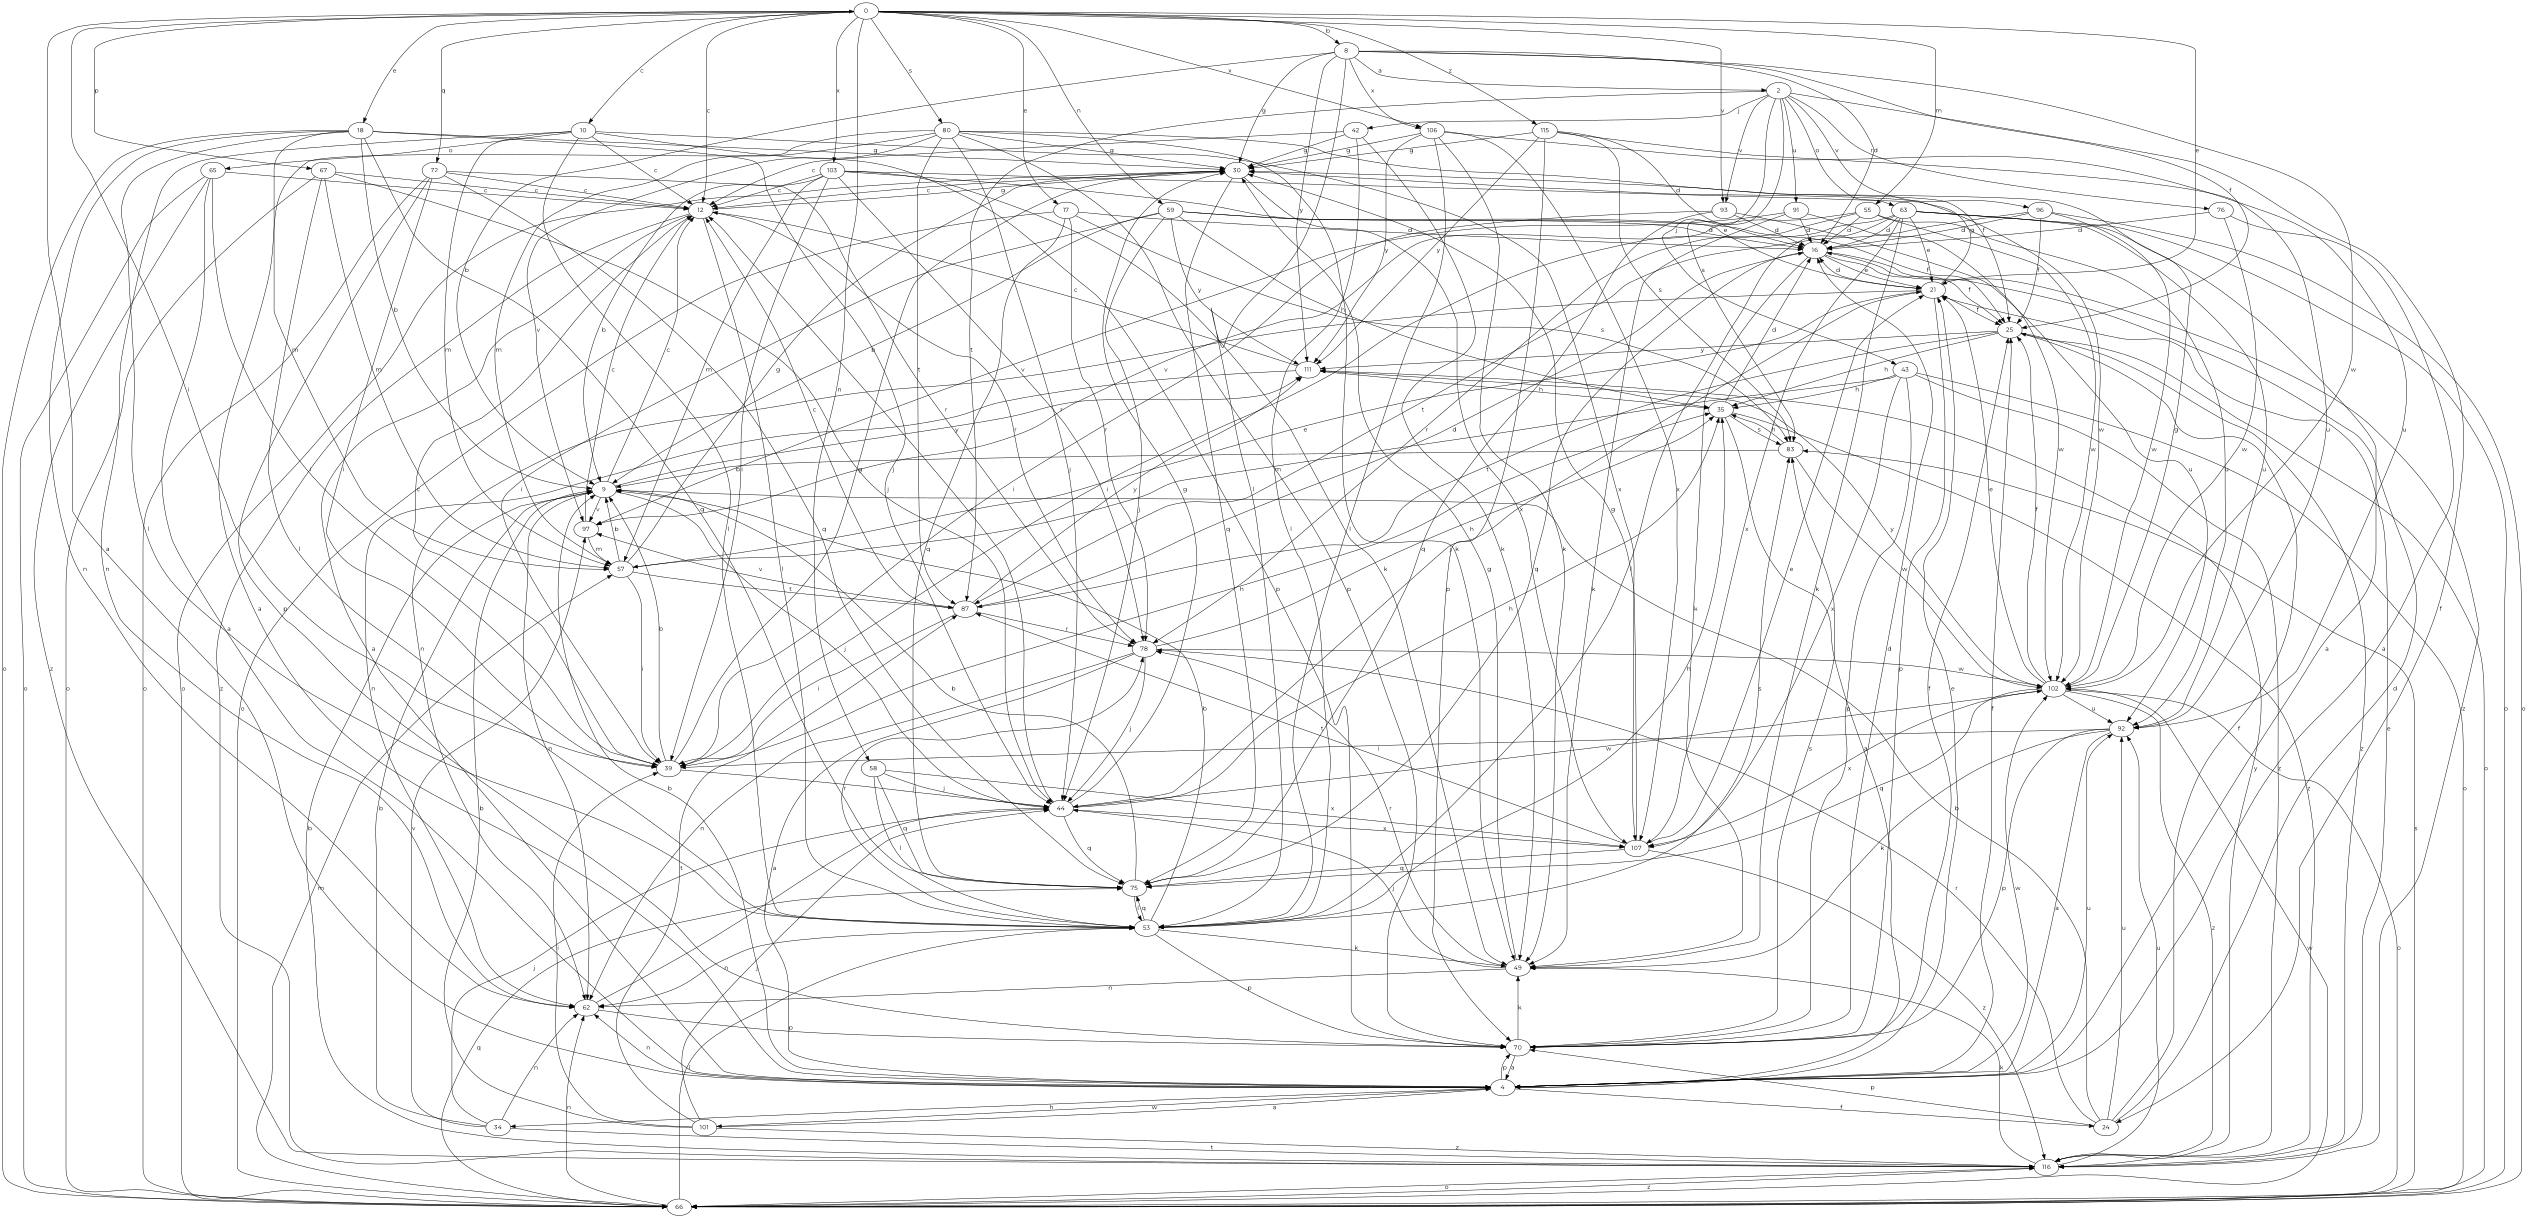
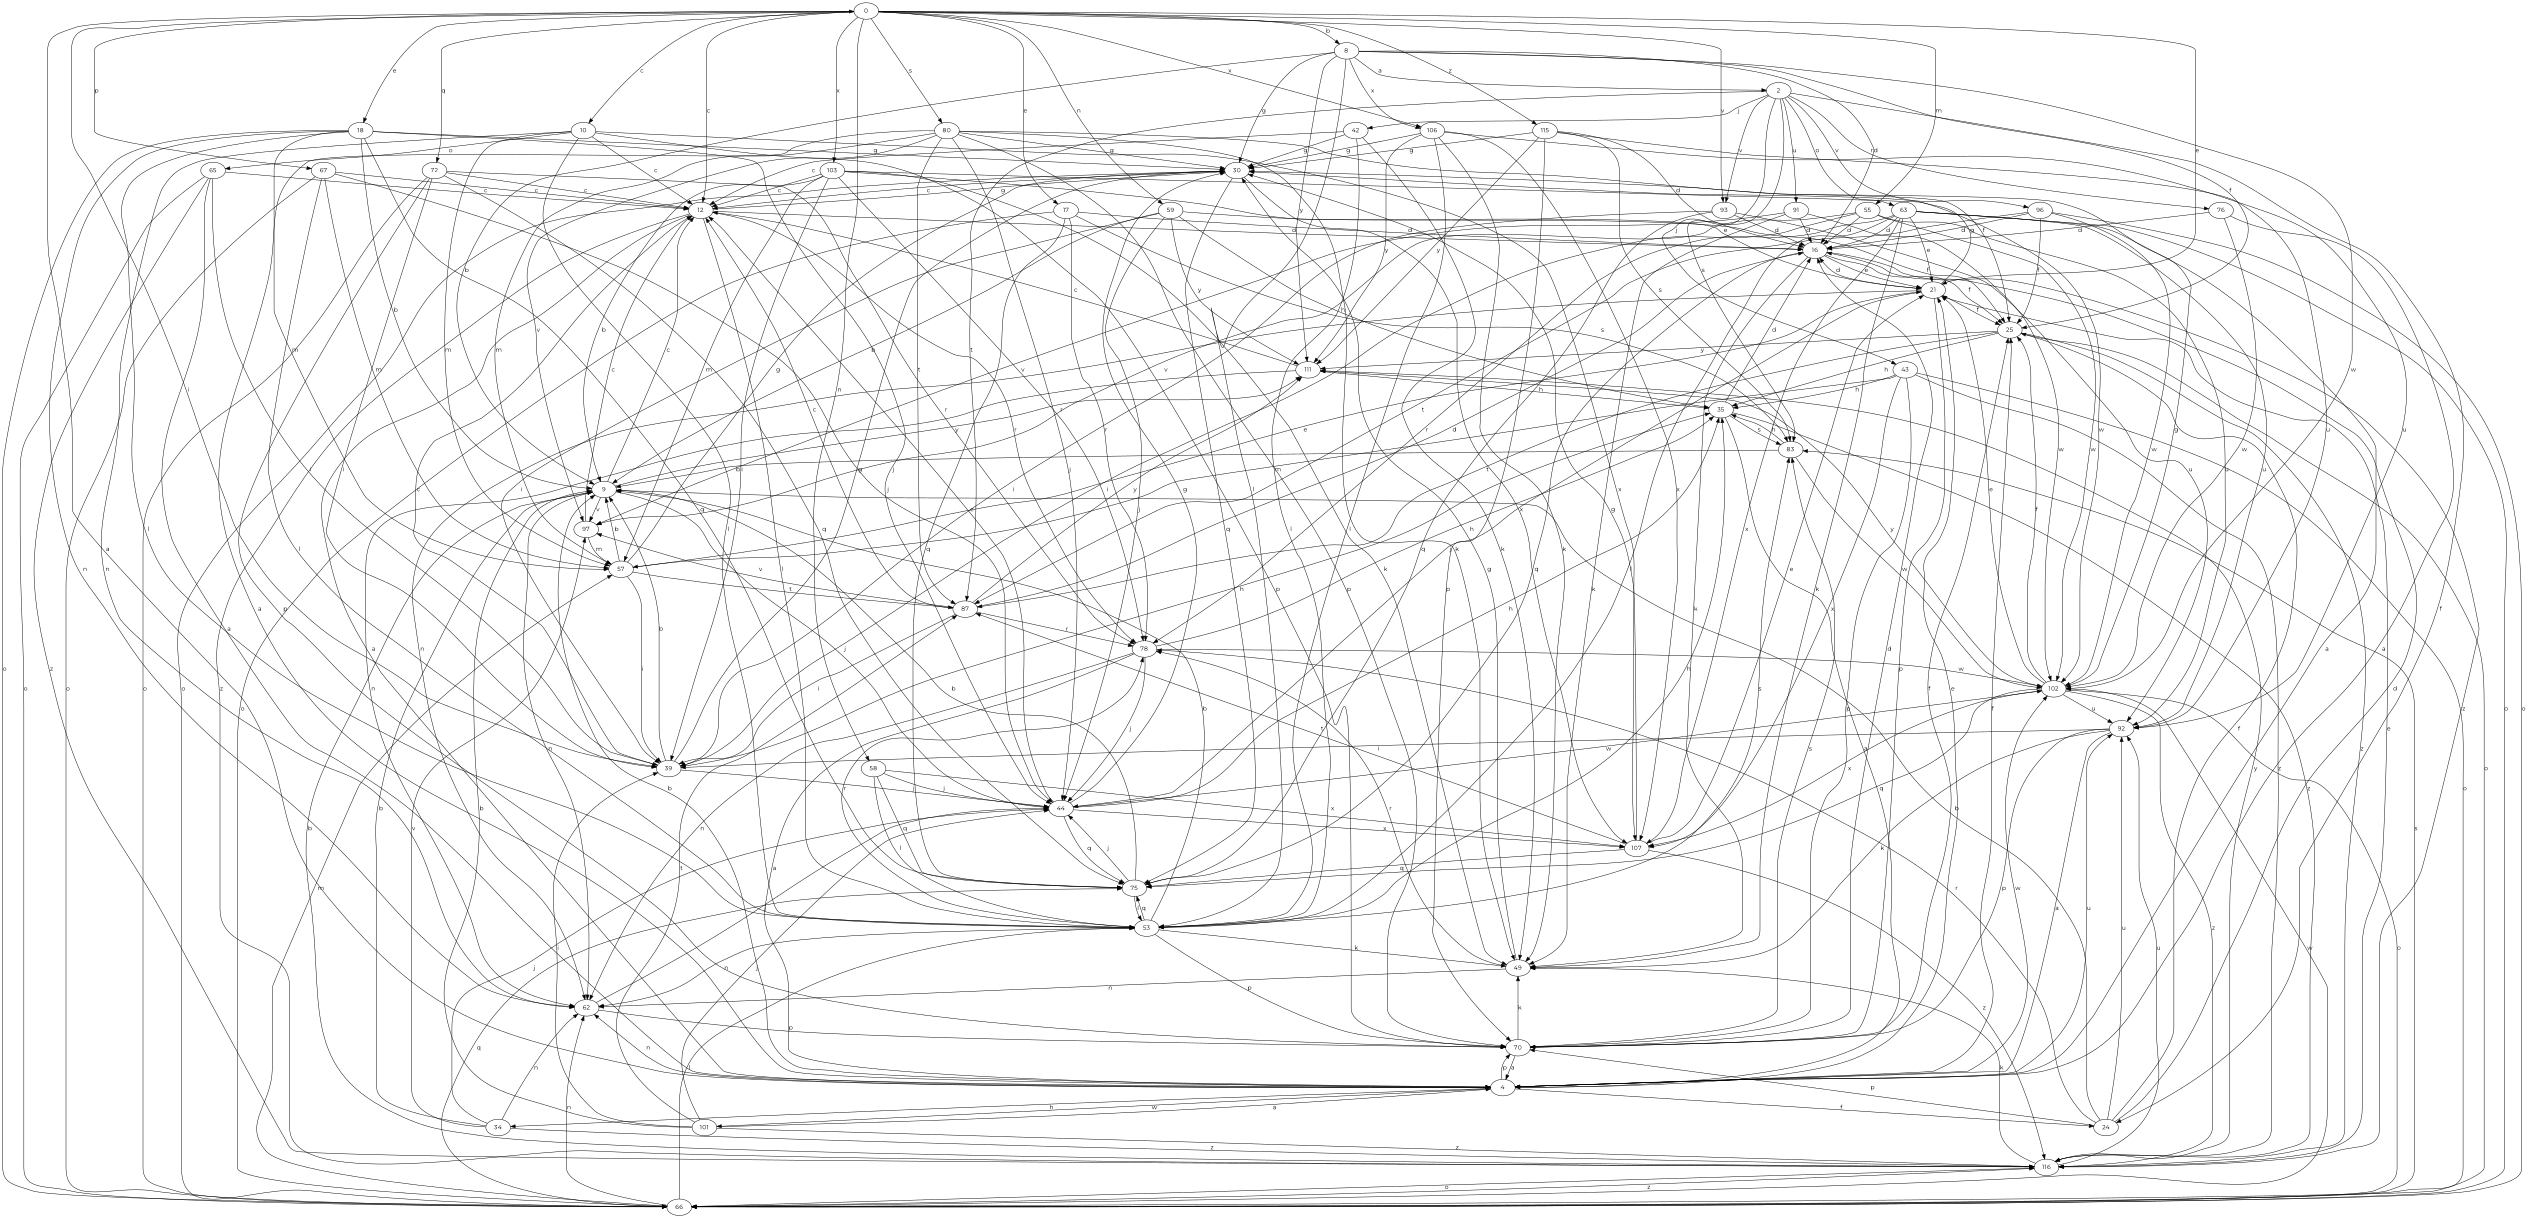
edge "59" -> "16": now "12" -> "16"
edge "49" -> "44": now "75" -> "44"
edge "34" -> "116": label "t" -> "z"
